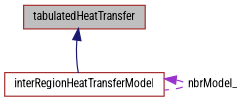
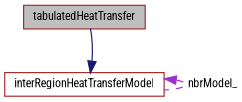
edge "interRegionHeatTransferModel" -> "tabulatedHeatTransfer": reversed
